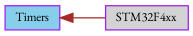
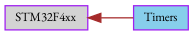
edge "STM32F4xx" -> "Timers": reversed
